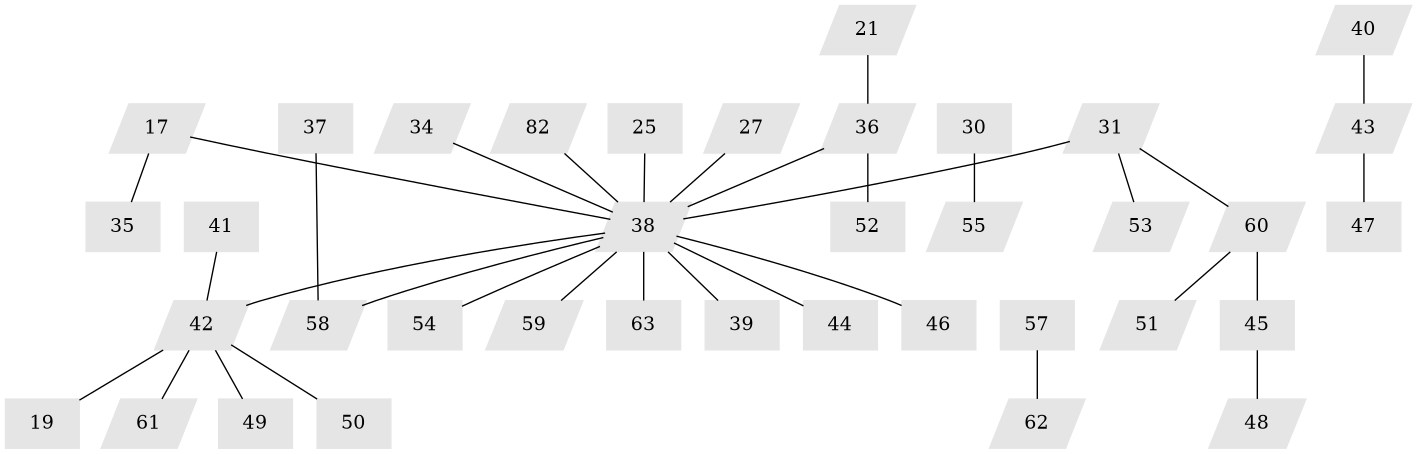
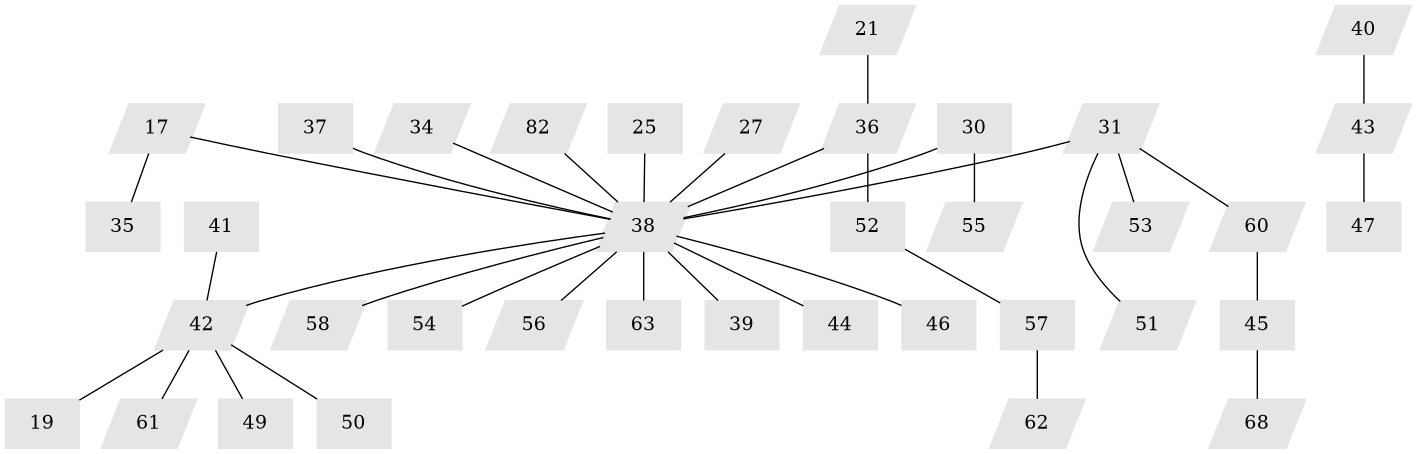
edge "30" -- "38": added
edge "37" -- "58": now "37" -- "38"
edge "52" -- "57": added
edge "60" -- "51": now "31" -- "51"
node "59": label "59" -> "56"
node "48": label "48" -> "68"
